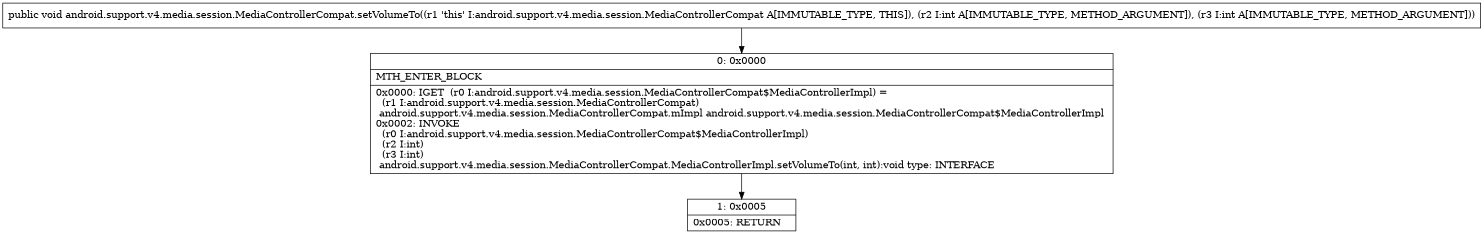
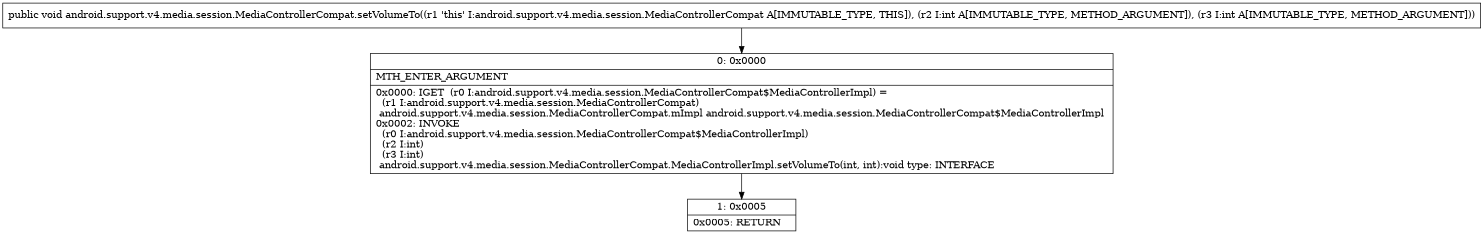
node "0: 0x0000": text "MTH_ENTER_BLOCK" -> "MTH_ENTER_ARGUMENT"
